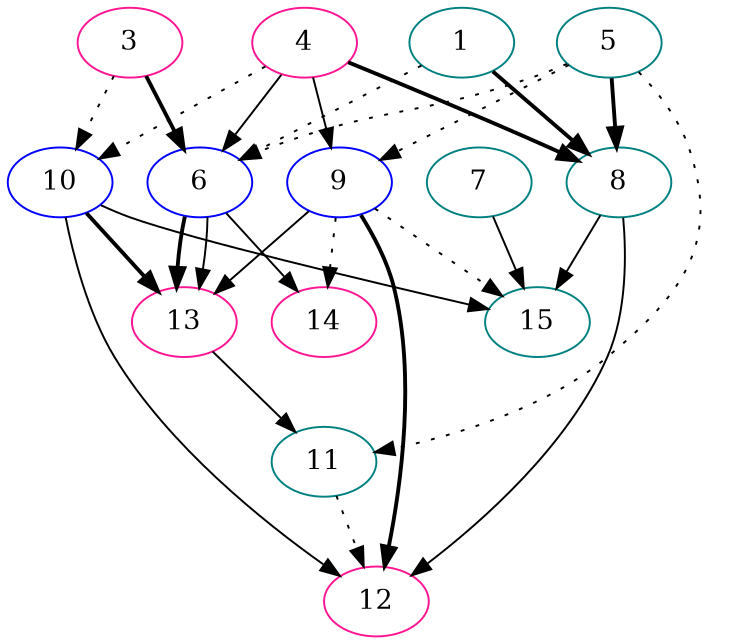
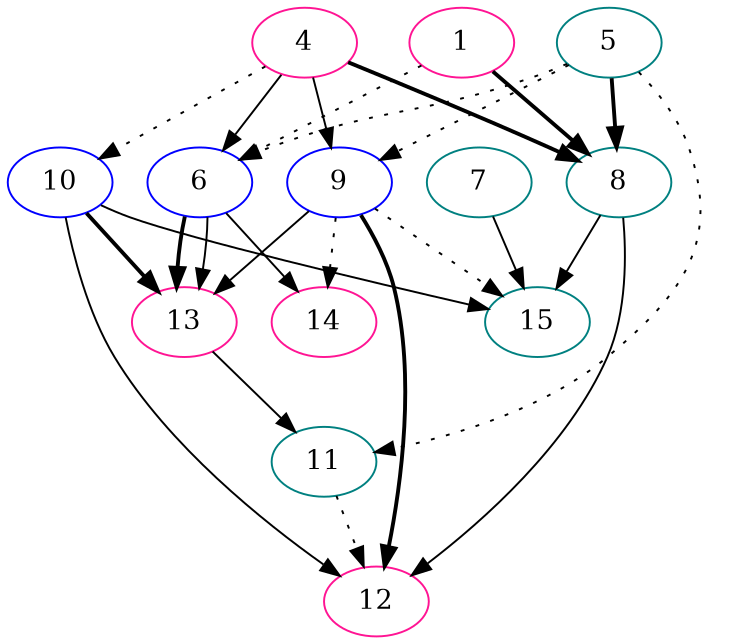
node "3": removed
node "1": color teal -> deeppink
